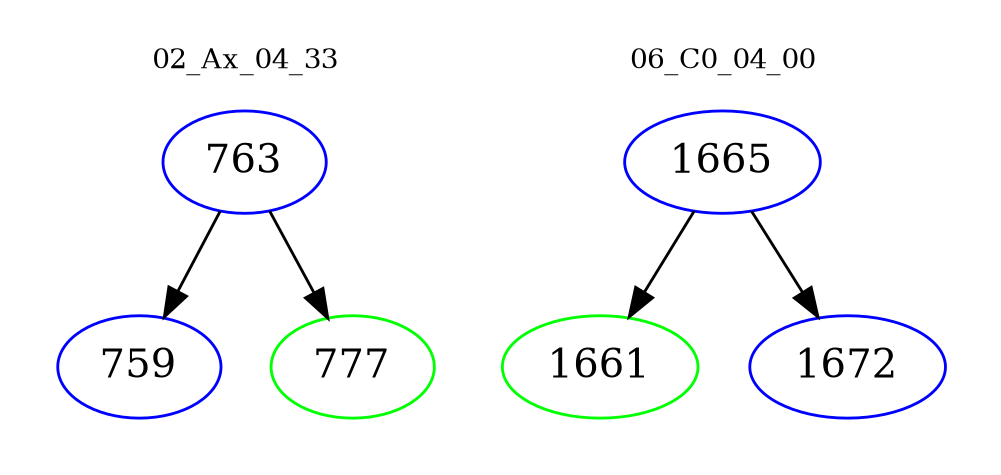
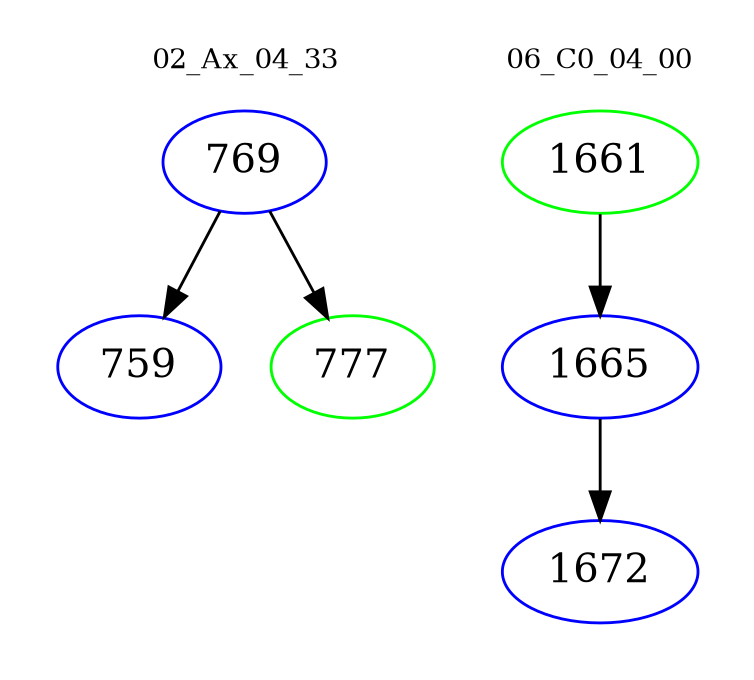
node "763": label "763" -> "769"
edge "1665" -> "1661": reversed
